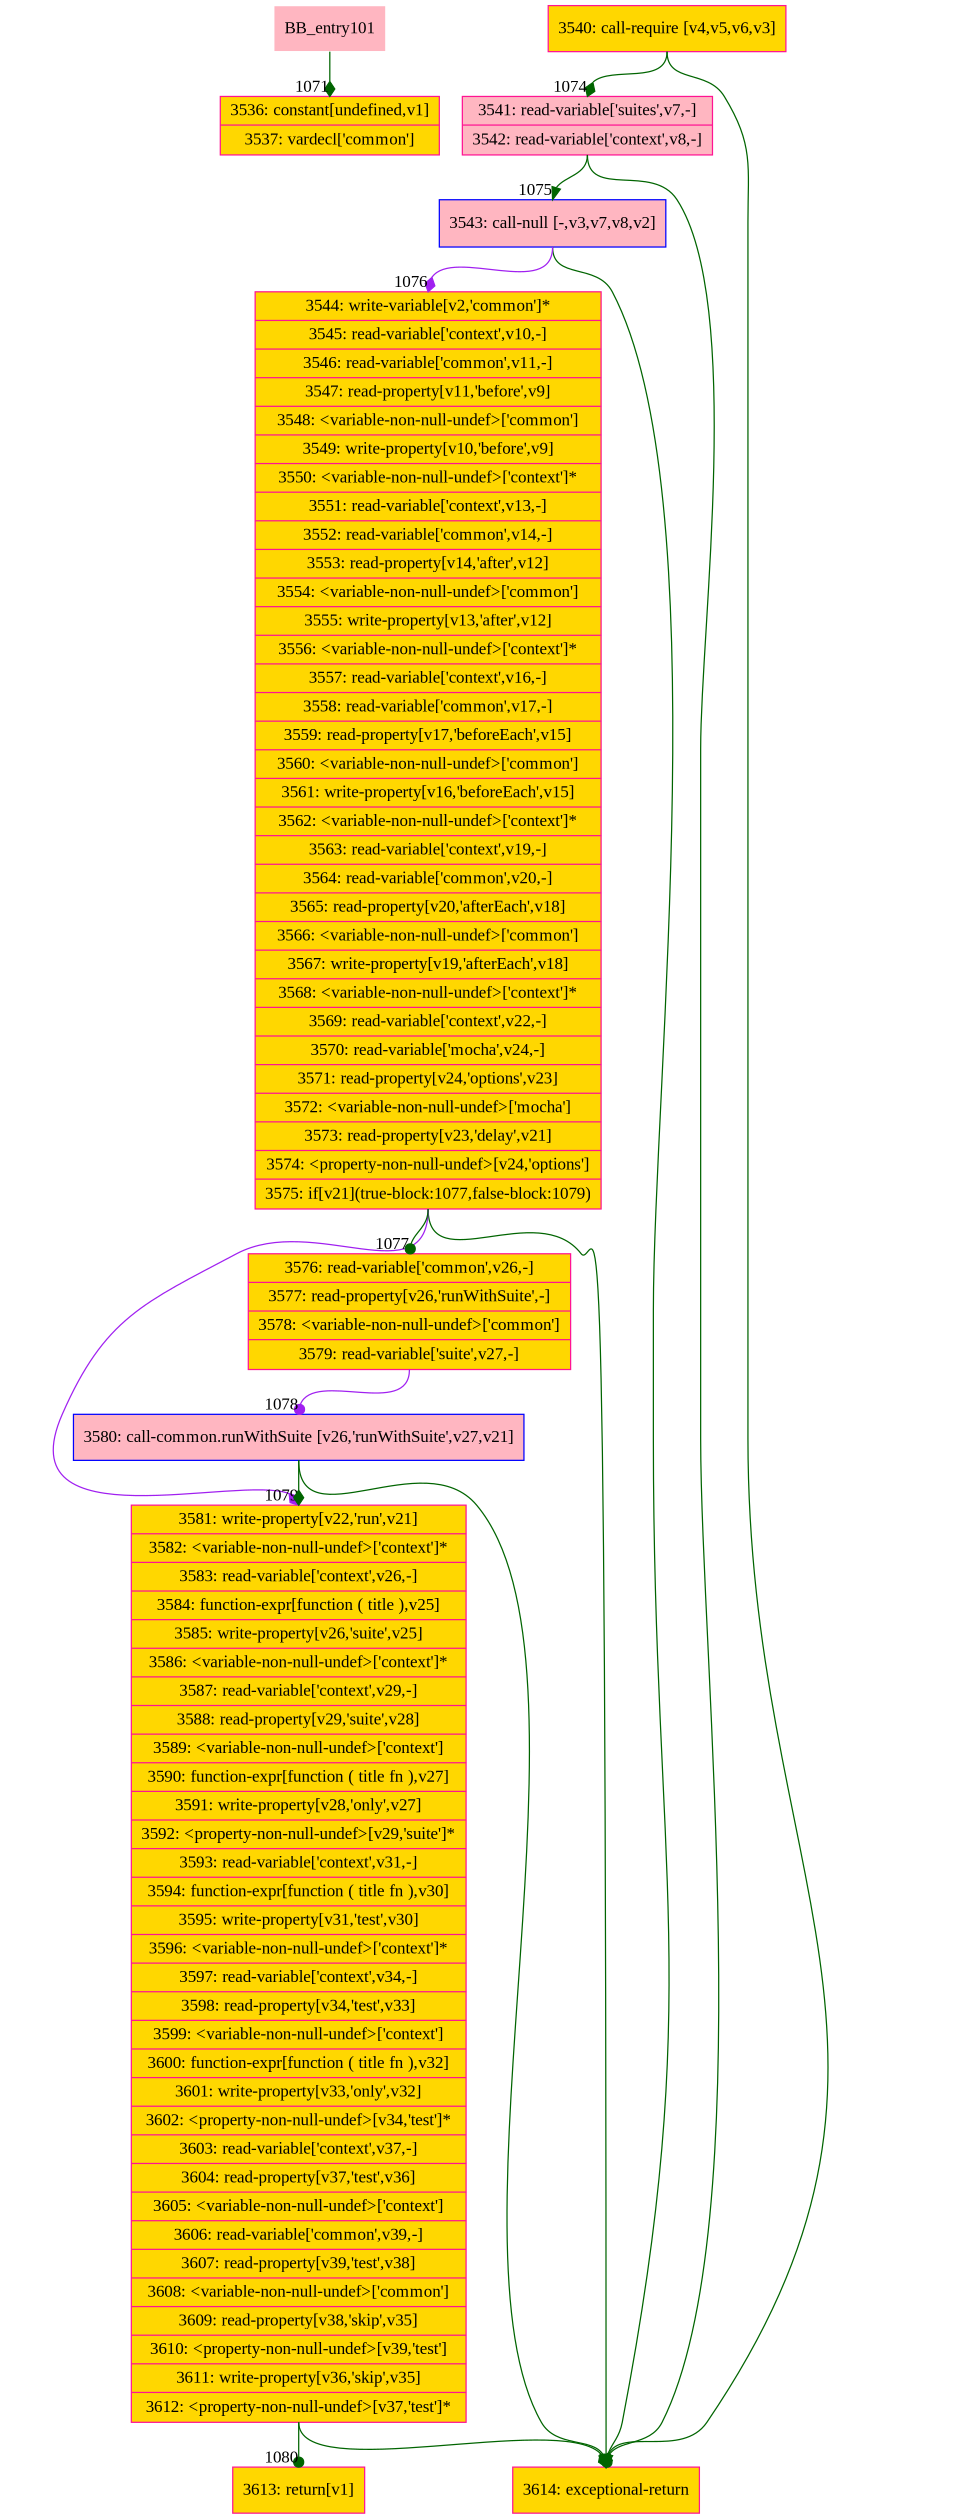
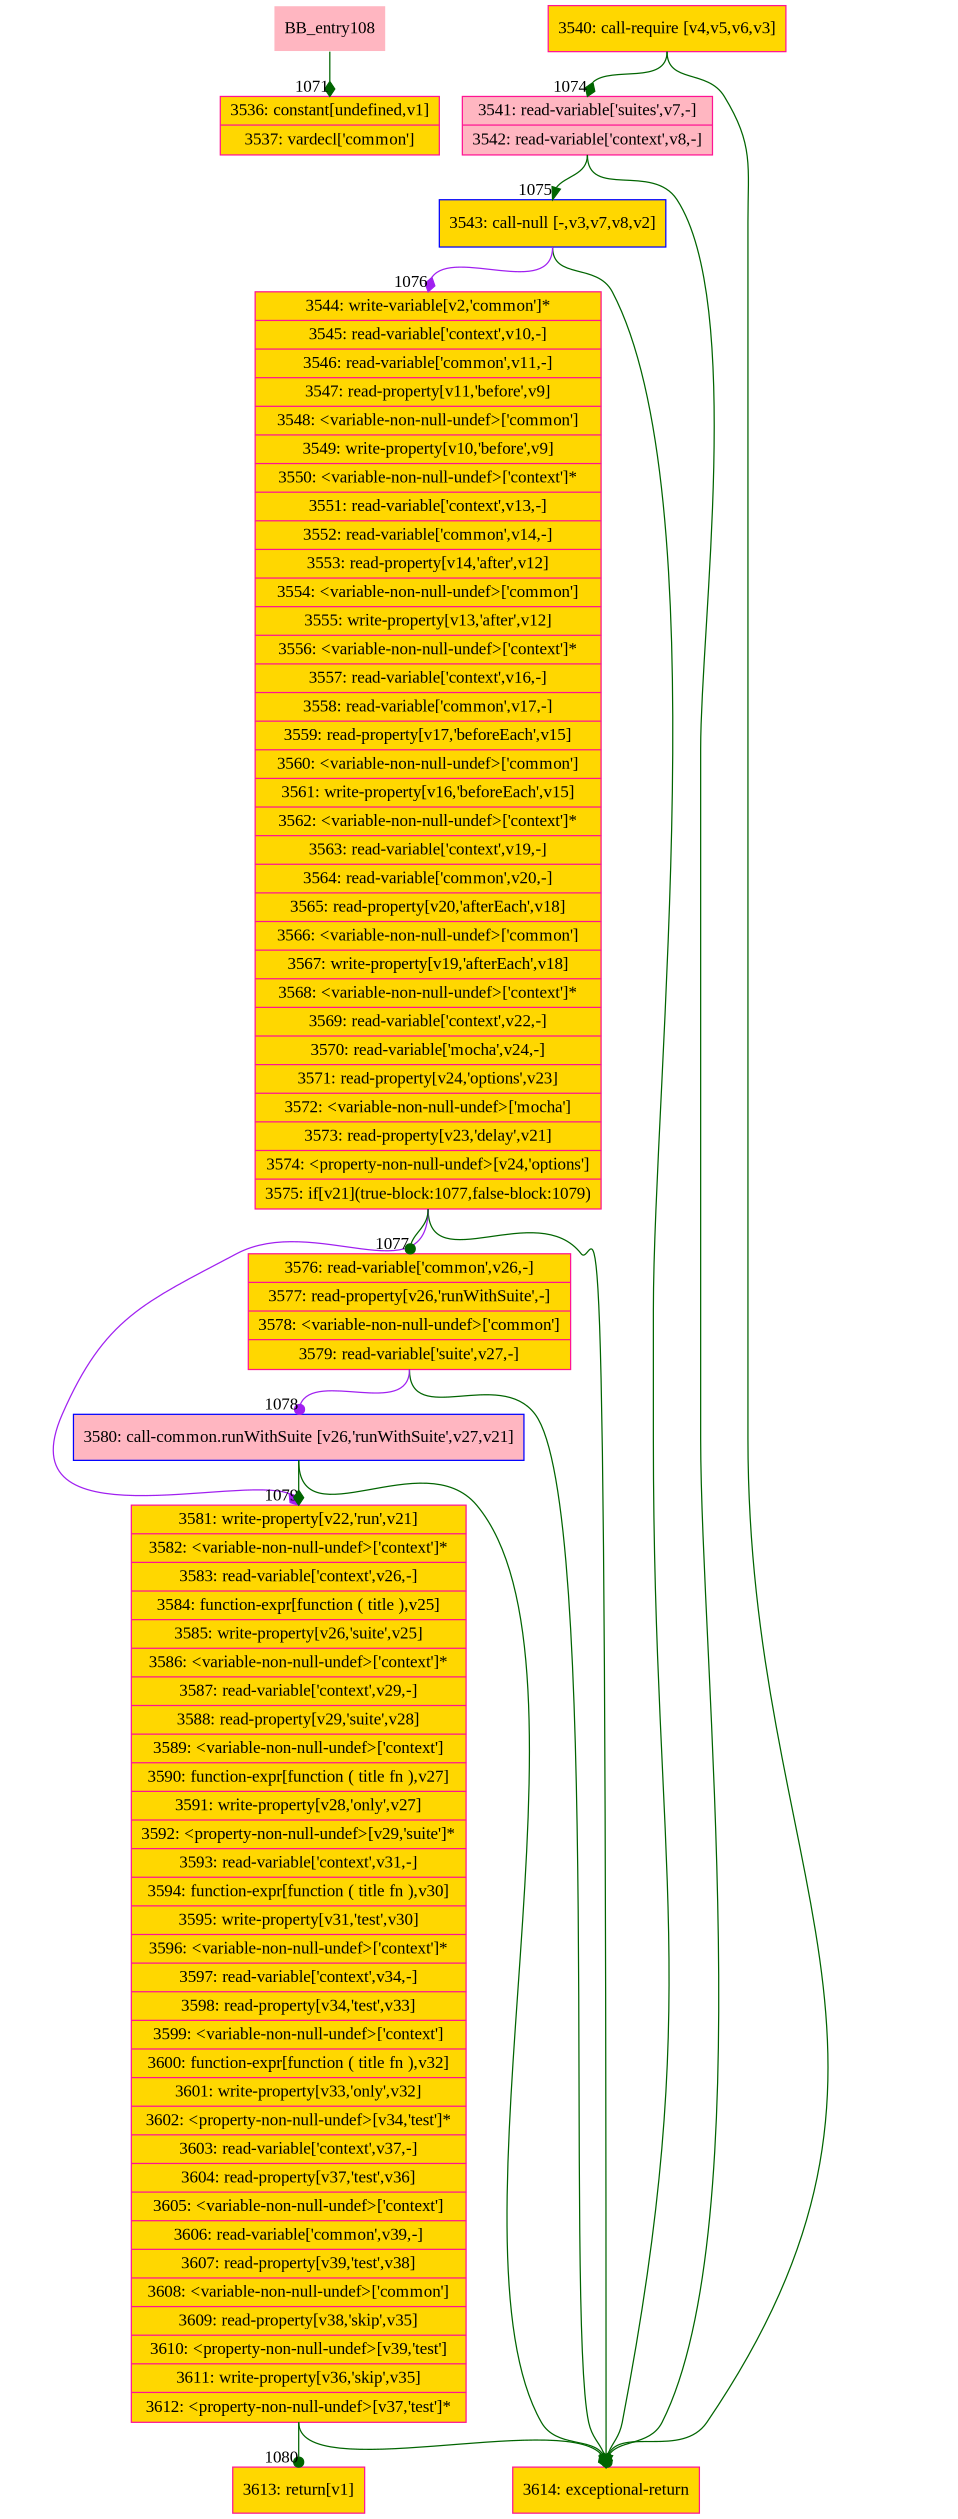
node "BB_entry101": label "BB_entry101" -> "BB_entry108"
node "3543: call-null [-,v3,v7,v8,v2]": fillcolor lightpink -> gold
edge "3576: read-variable['common',v26,-]" -> "3614: exceptional-return": added
